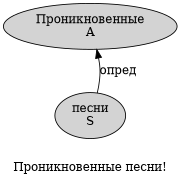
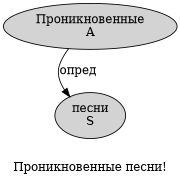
edge "песни S" -> "Проникновенные A": reversed
